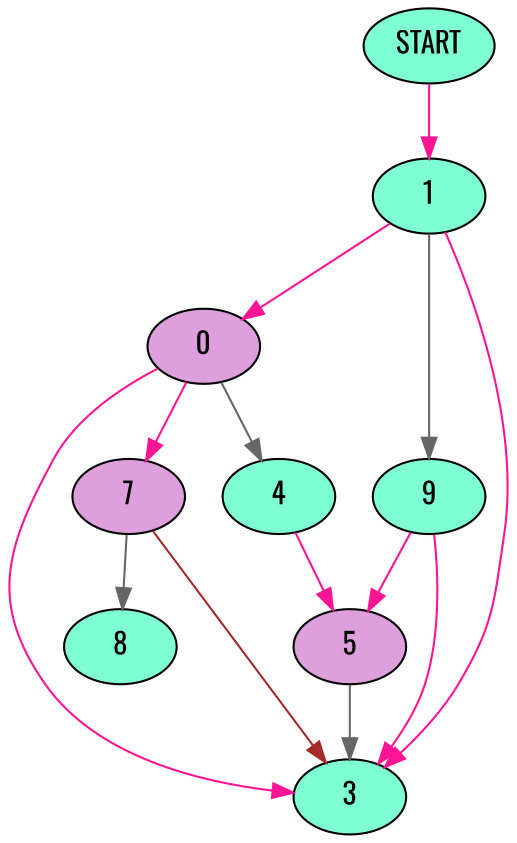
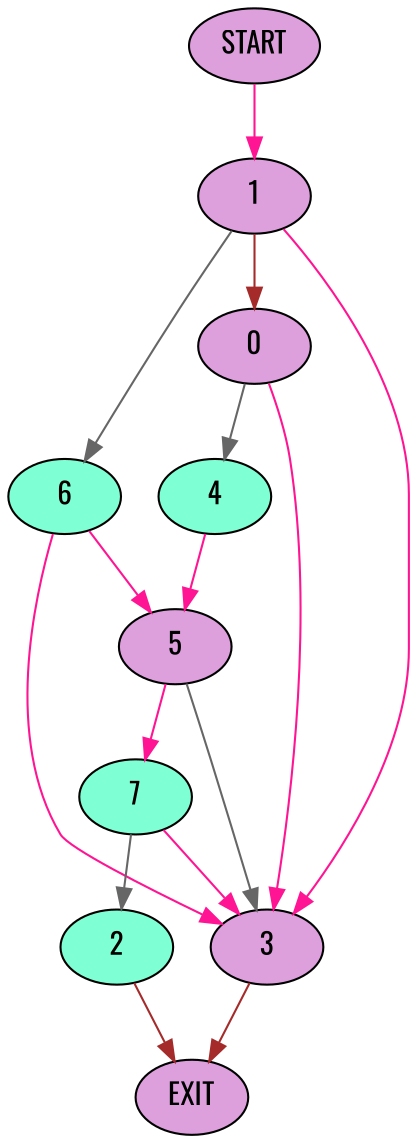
node "START": fillcolor aquamarine -> plum
node "1": fillcolor aquamarine -> plum
edge "1" -> "0": color deeppink -> brown
edge "0" -> "7": now "5" -> "7"
node "7": fillcolor plum -> aquamarine
node "9": label "9" -> "6"
edge "7" -> "3": color brown -> deeppink
node "8": label "8" -> "2"
node "3": fillcolor aquamarine -> plum
node "EXIT": added
